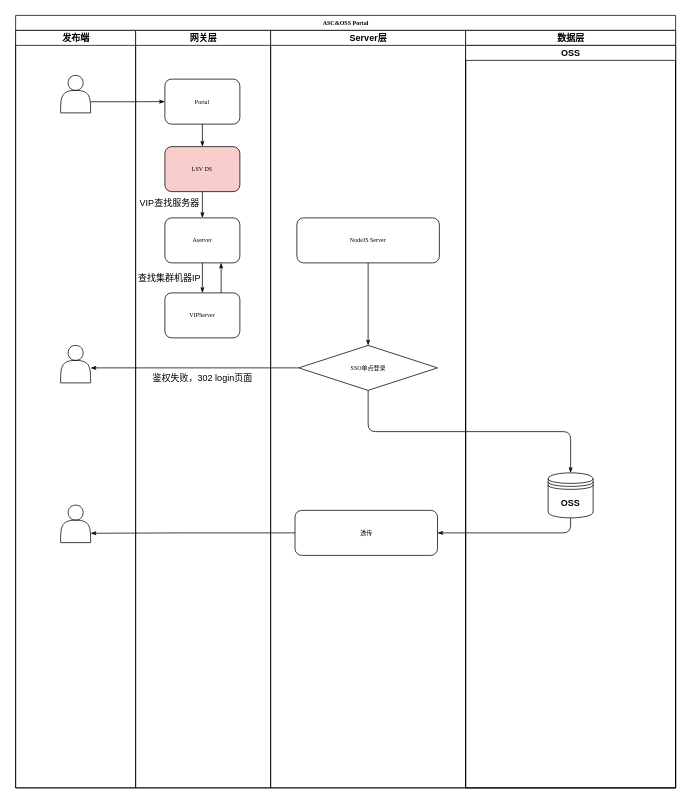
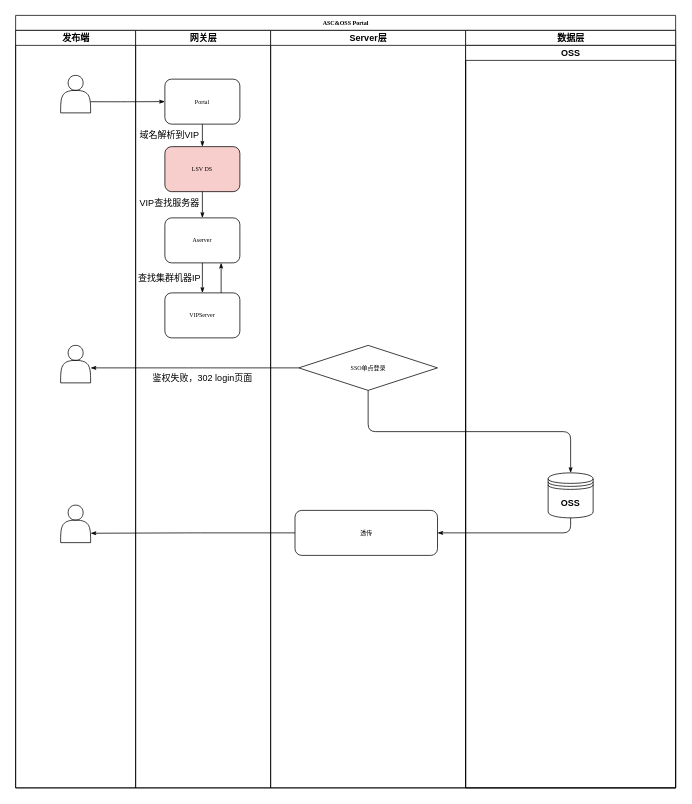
node "域名解析到VIP": added
node "NodeJS Server": removed
edge "NodeJS Server" -> "SSO单点登录": removed
